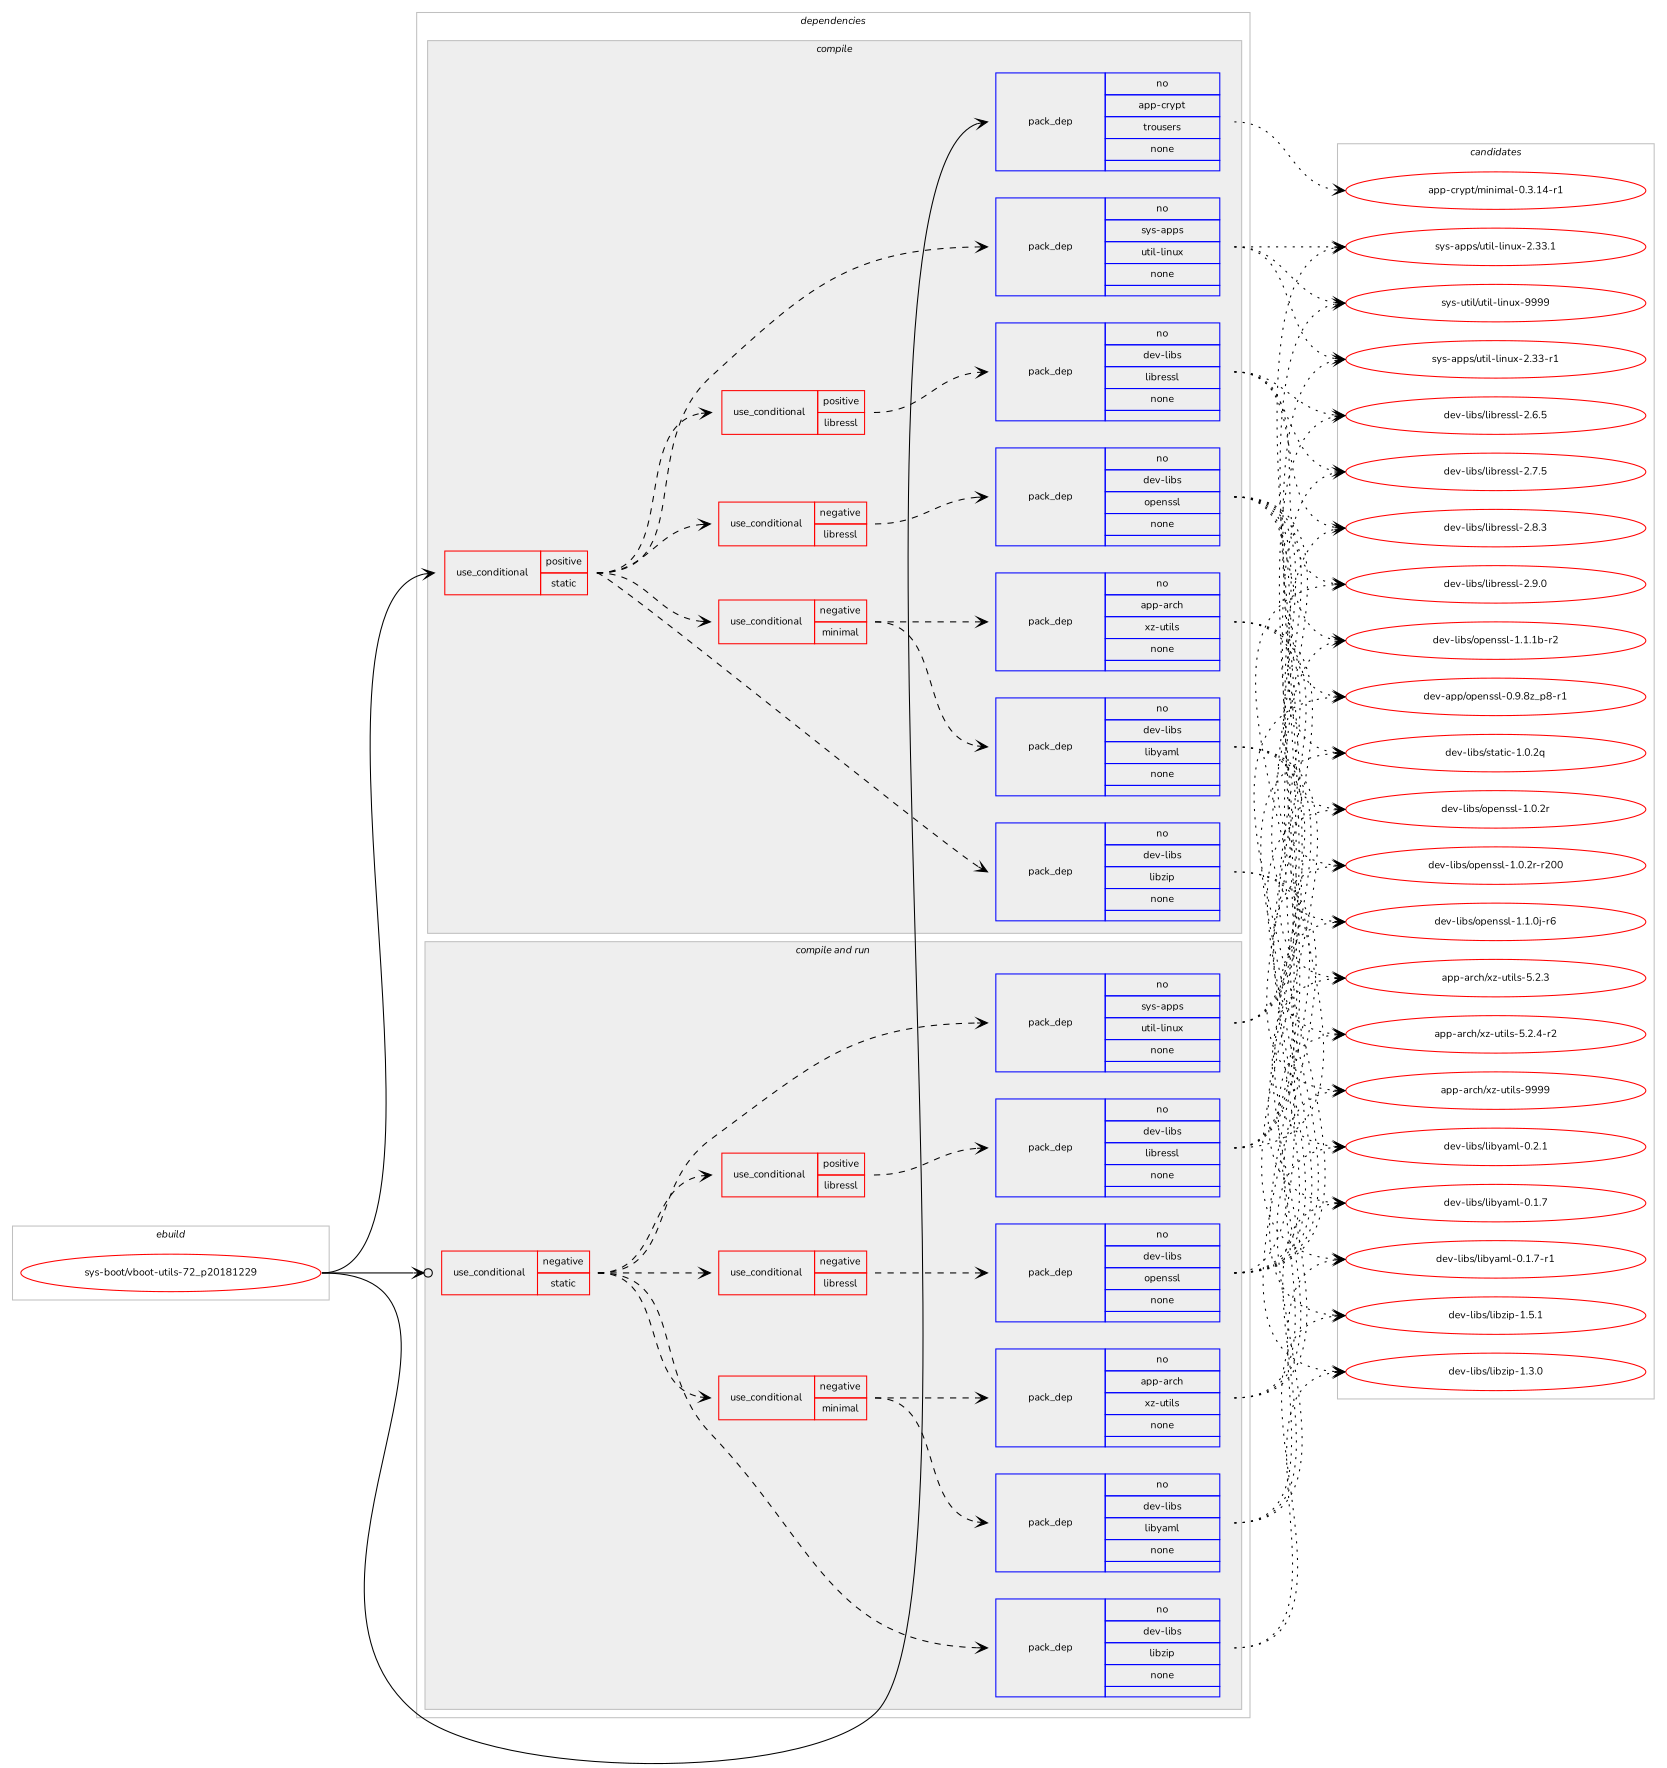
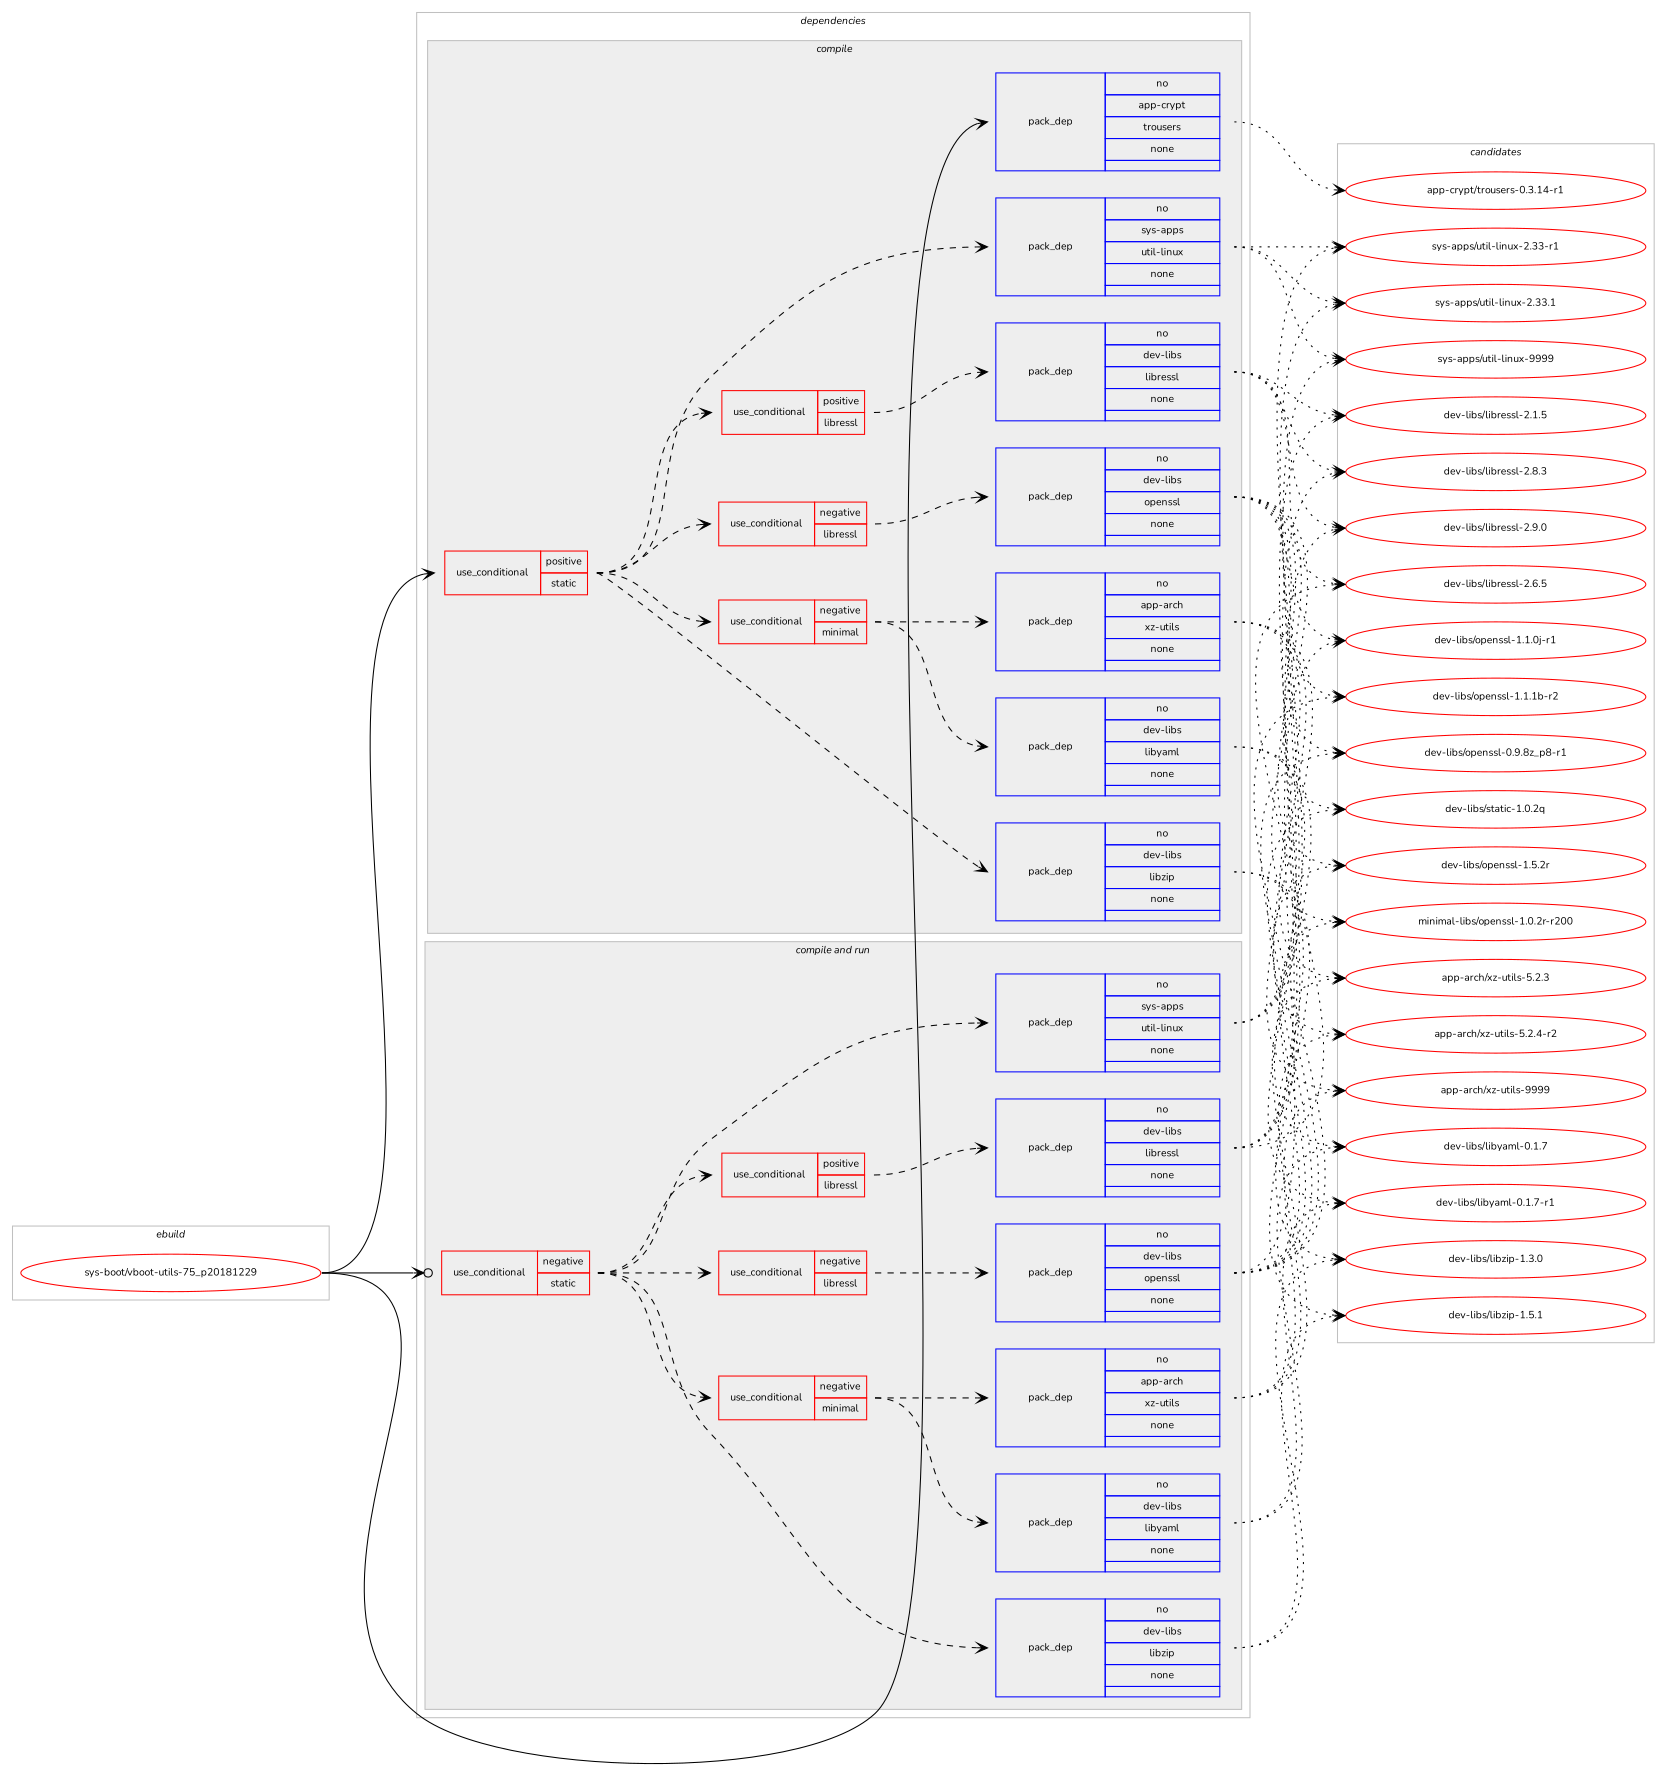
node "app-crypt/minimal-0.3.14-r1": label "app-crypt/minimal-0.3.14-r1" -> "app-crypt/trousers-0.3.14-r1"
node "sys-util/util-linux-9999": label "sys-util/util-linux-9999" -> "sys-apps/util-linux-9999"
node "dev-libs/libressl-2.7.5": label "dev-libs/libressl-2.7.5" -> "dev-libs/libressl-2.1.5"
node "dev-app/openssl-0.9.8z_p8-r1": label "dev-app/openssl-0.9.8z_p8-r1" -> "dev-libs/openssl-0.9.8z_p8-r1"
node "dev-libs/openssl-1.0.2r": label "dev-libs/openssl-1.0.2r" -> "dev-libs/openssl-1.5.2r"
node "dev-libs/openssl-1.0.2r-r200": label "dev-libs/openssl-1.0.2r-r200" -> "minimal-libs/openssl-1.0.2r-r200"
node "dev-libs/openssl-1.1.0j-r6": label "dev-libs/openssl-1.1.0j-r6" -> "dev-libs/openssl-1.1.0j-r1"
node "dev-libs/libyaml-0.2.1": removed
node "sys-boot/vboot-utils-72_p20181229": label "sys-boot/vboot-utils-72_p20181229" -> "sys-boot/vboot-utils-75_p20181229"
